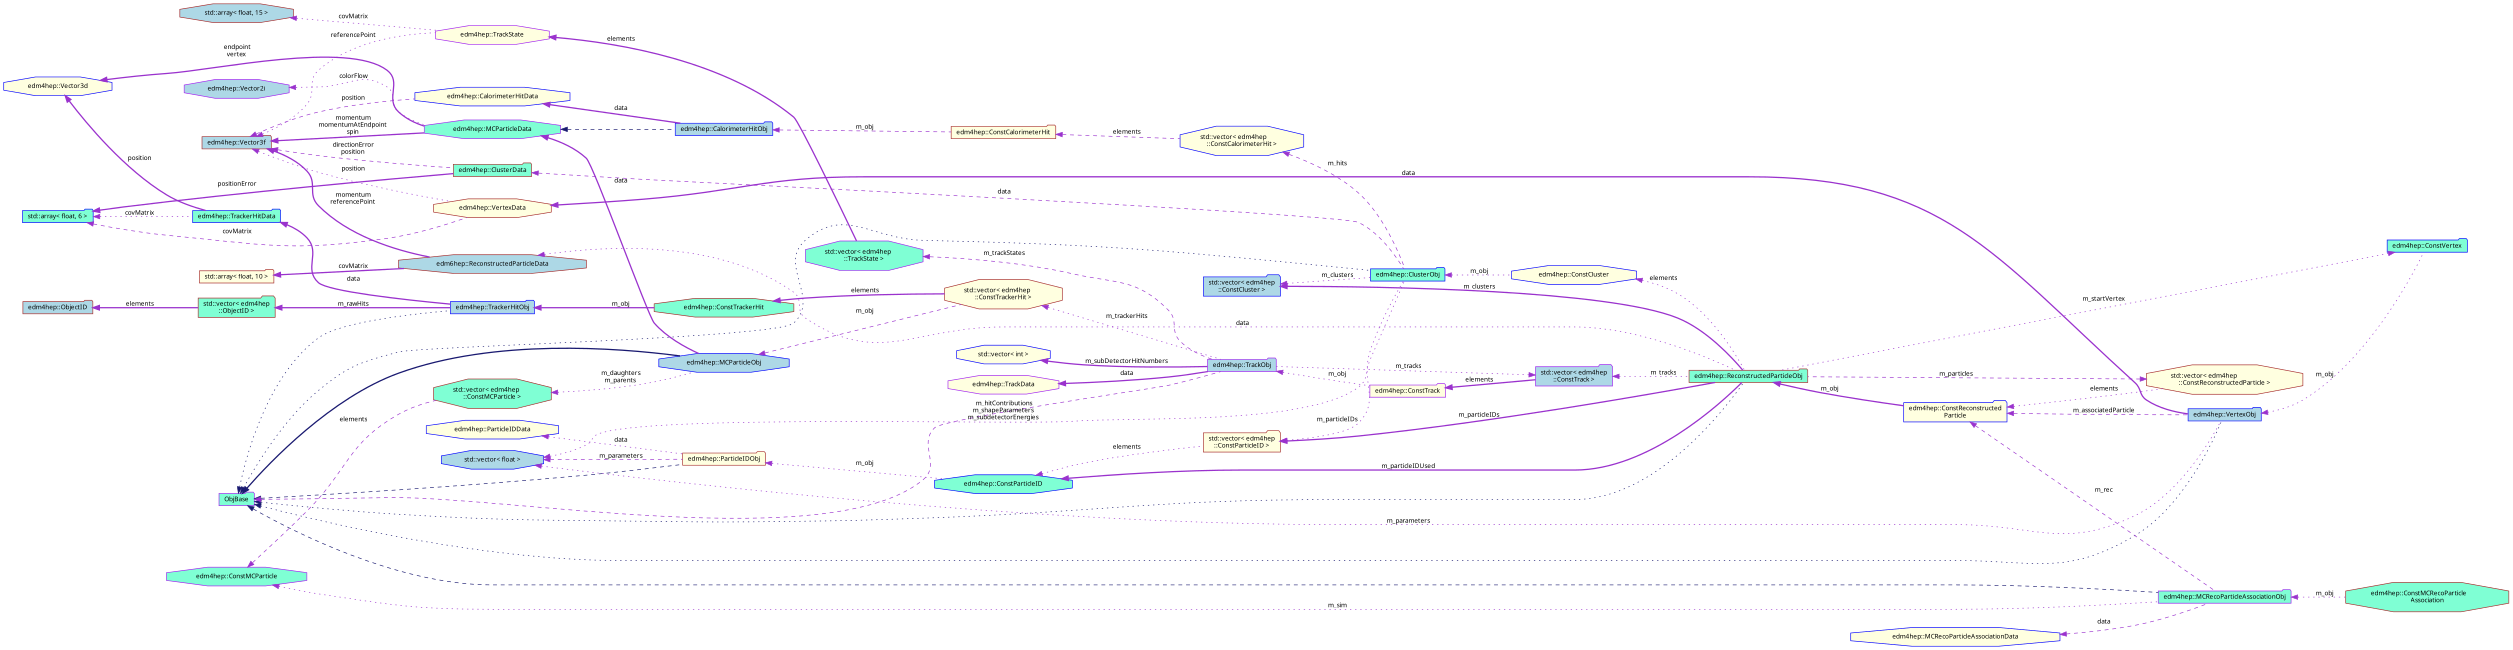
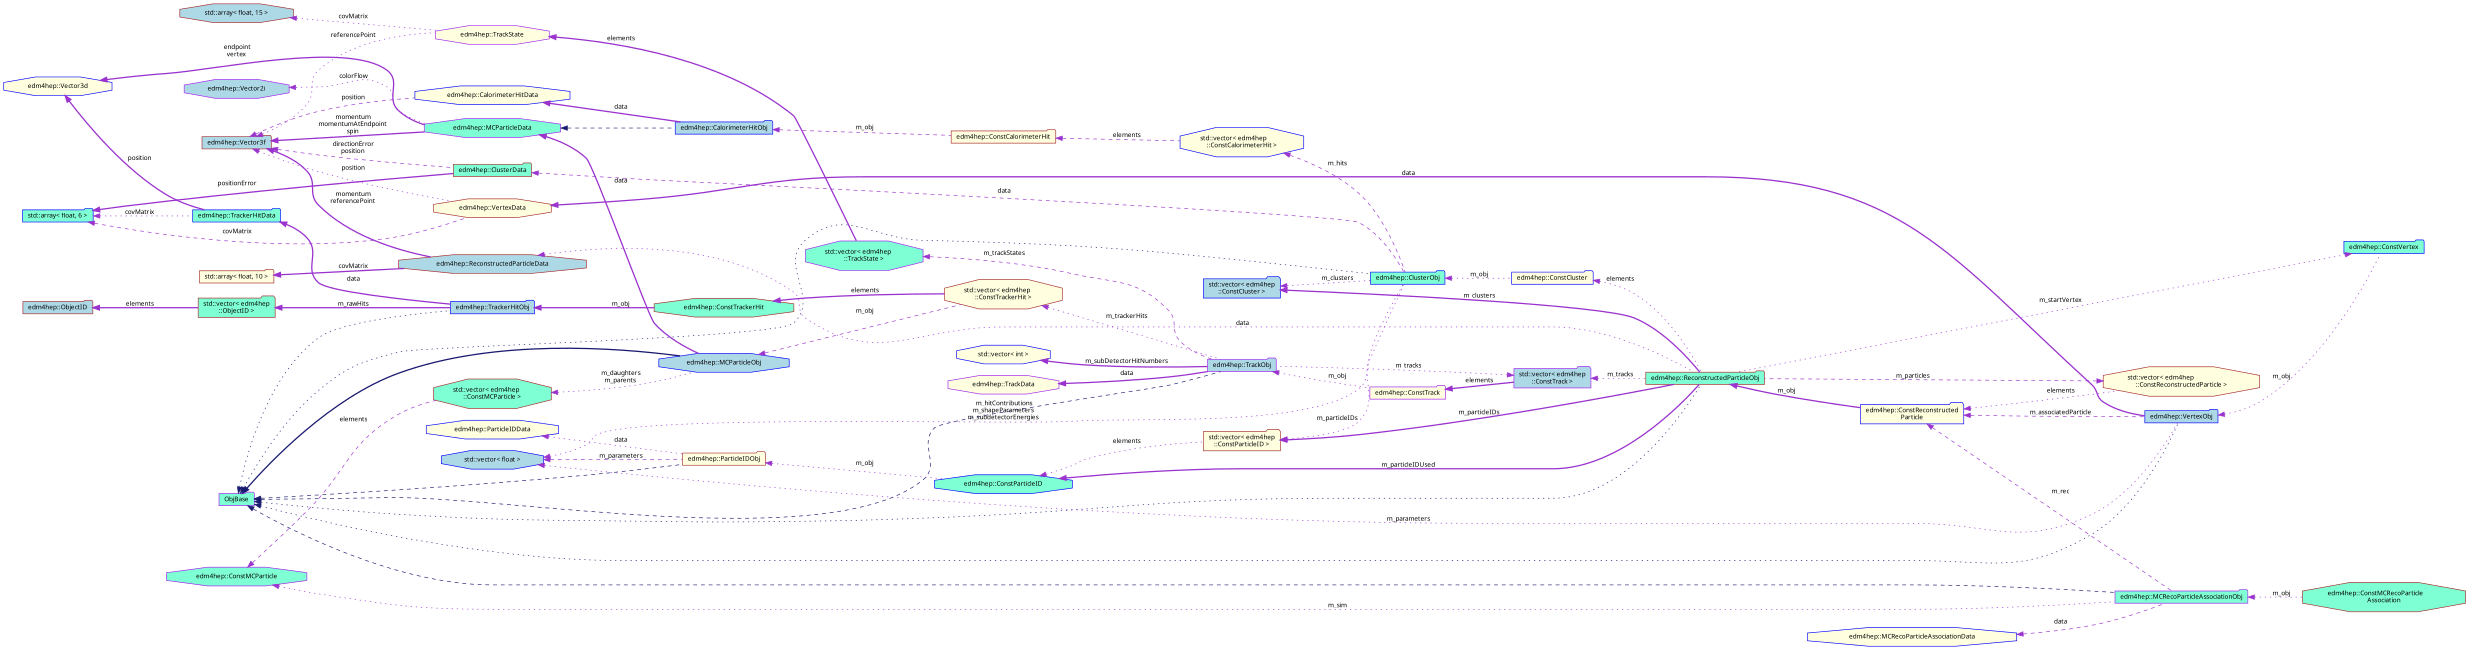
node "edm6hep::ReconstructedParticleData": label "edm6hep::ReconstructedParticleData" -> "edm4hep::ReconstructedParticleData"
node "edm4hep::ConstCluster": shape octagon -> folder
edge "edm4hep::TrackObj" -> "ObjBase": color darkorchid3 -> midnightblue
